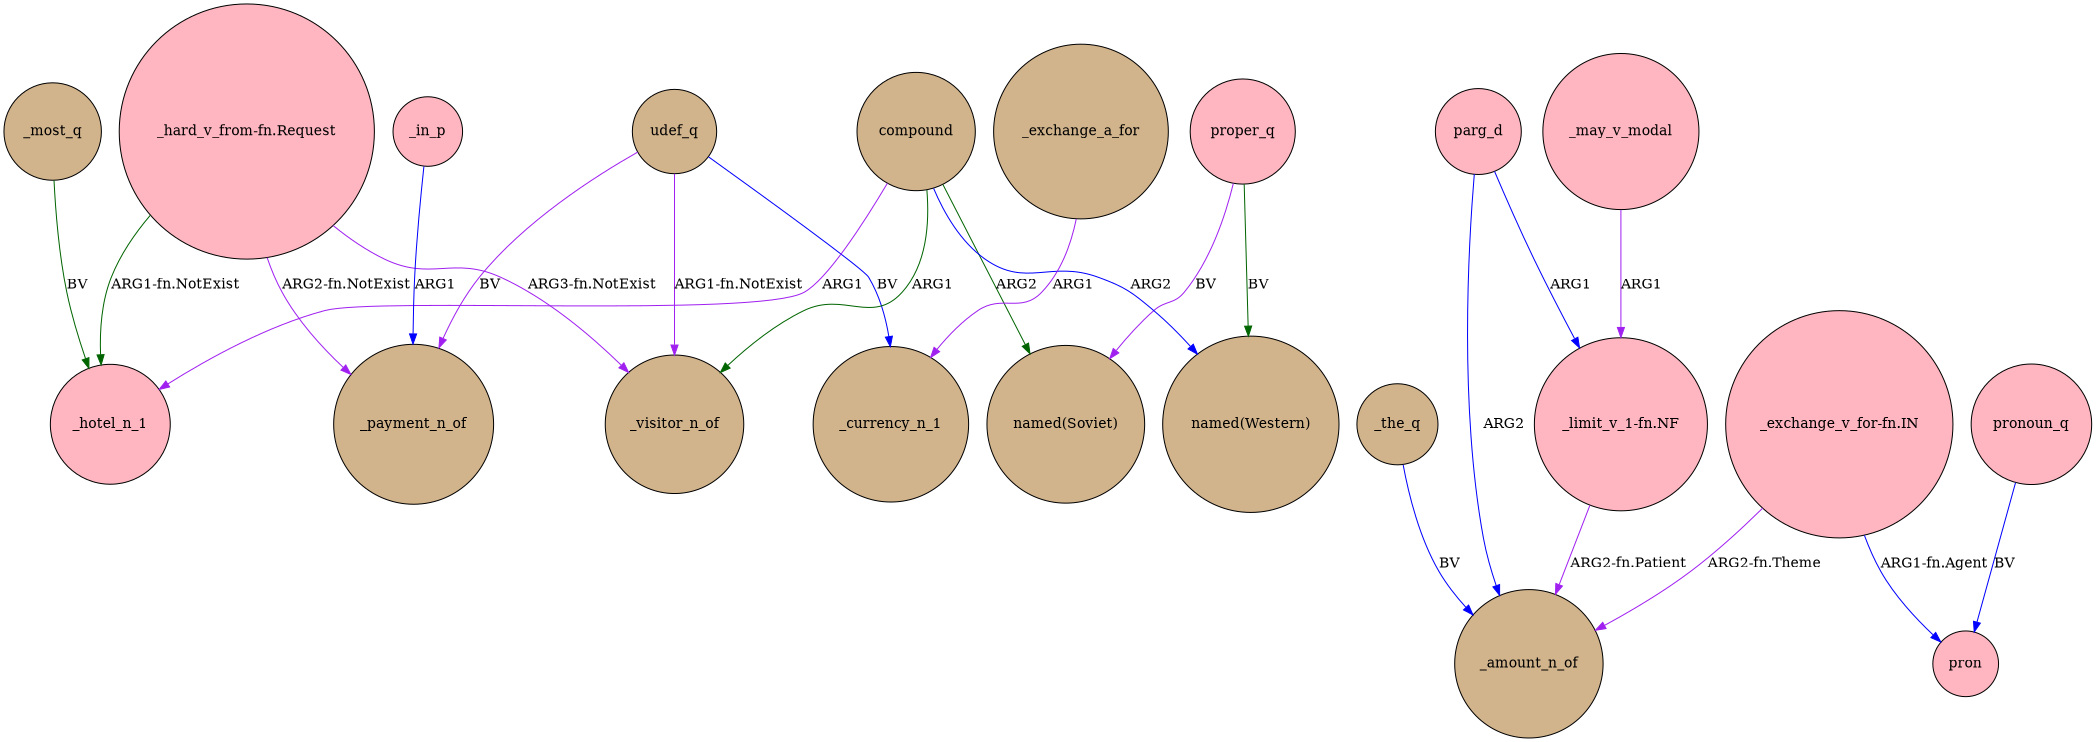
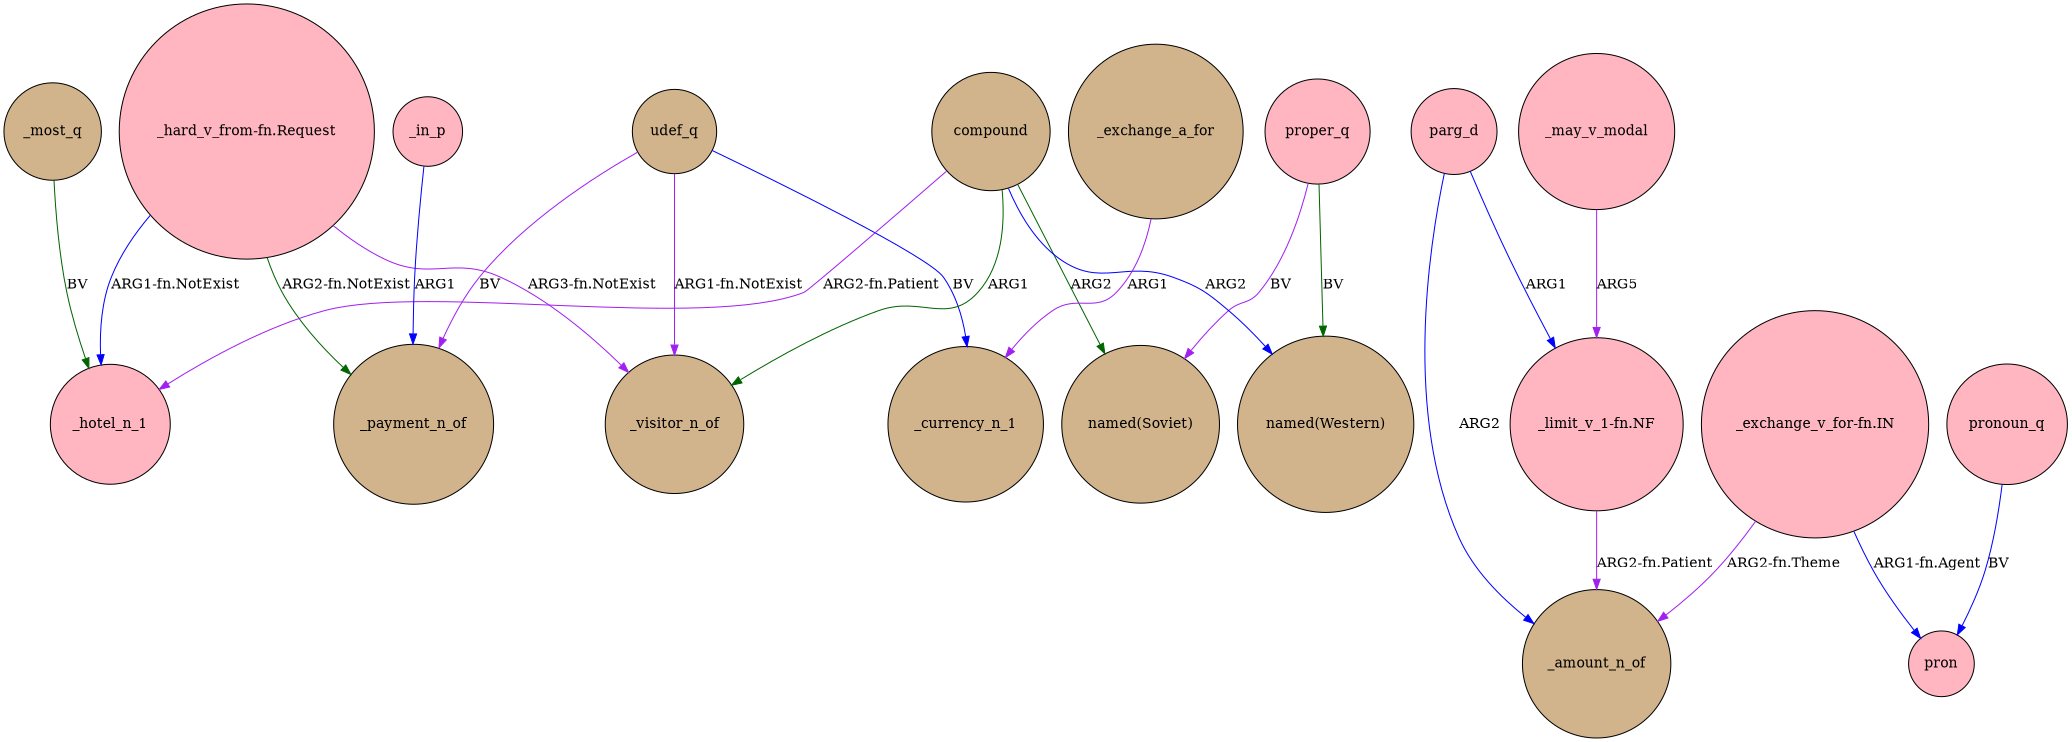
edge "_hard_v_from-fn.Request" -> "_hotel_n_1": color darkgreen -> blue
edge "compound" -> "_hotel_n_1": label "ARG1" -> "ARG2-fn.Patient"
edge "_may_v_modal" -> "_limit_v_1-fn.NF": label "ARG1" -> "ARG5"
edge "_hard_v_from-fn.Request" -> "_payment_n_of": color purple -> darkgreen
node "_the_q": removed
